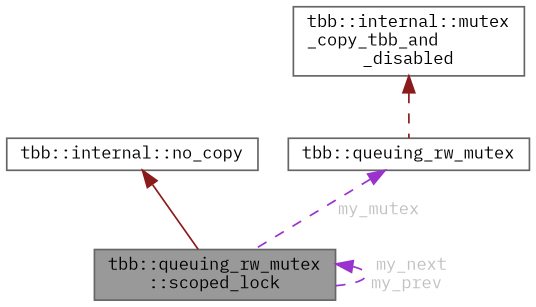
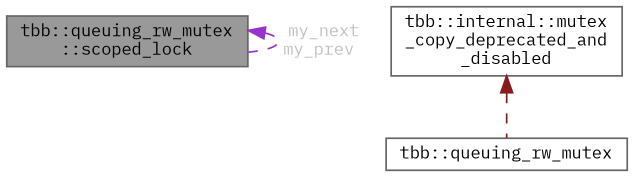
node "tbb::internal::mutex _copy_tbb_and _disabled": label "tbb::internal::mutex _copy_tbb_and _disabled" -> "tbb::internal::mutex _copy_deprecated_and _disabled"
node "tbb::internal::no_copy": removed
edge "tbb::queuing_rw_mutex ::scoped_lock" -> "tbb::queuing_rw_mutex": removed, label "my_mutex"
